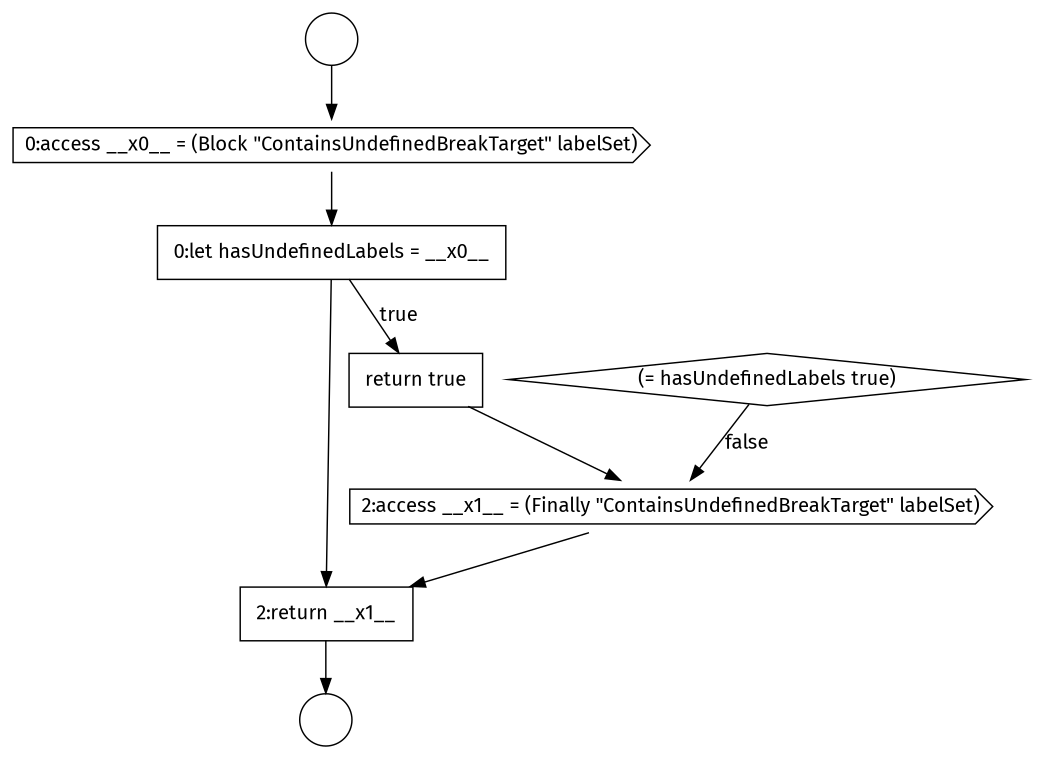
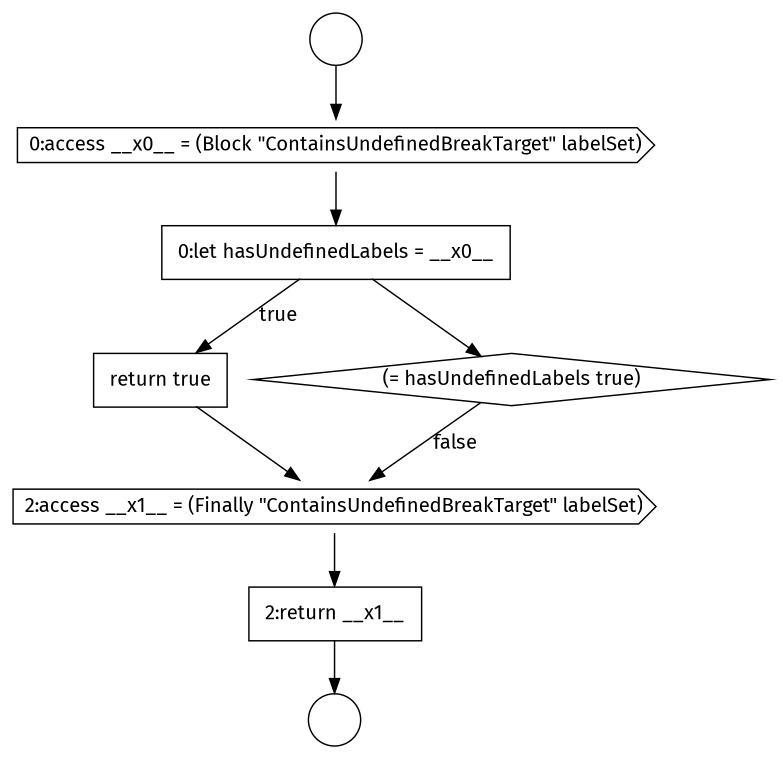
edge "0:let hasUndefinedLabels = __x0__" -> "2:return __x1__": now "0:let hasUndefinedLabels = __x0__" -> "(= hasUndefinedLabels true)"
